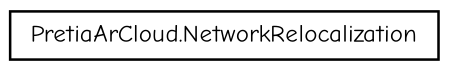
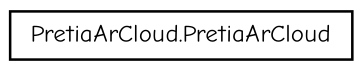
node "PretiaArCloud.NetworkRelocalization": label "PretiaArCloud.NetworkRelocalization" -> "PretiaArCloud.PretiaArCloud"
